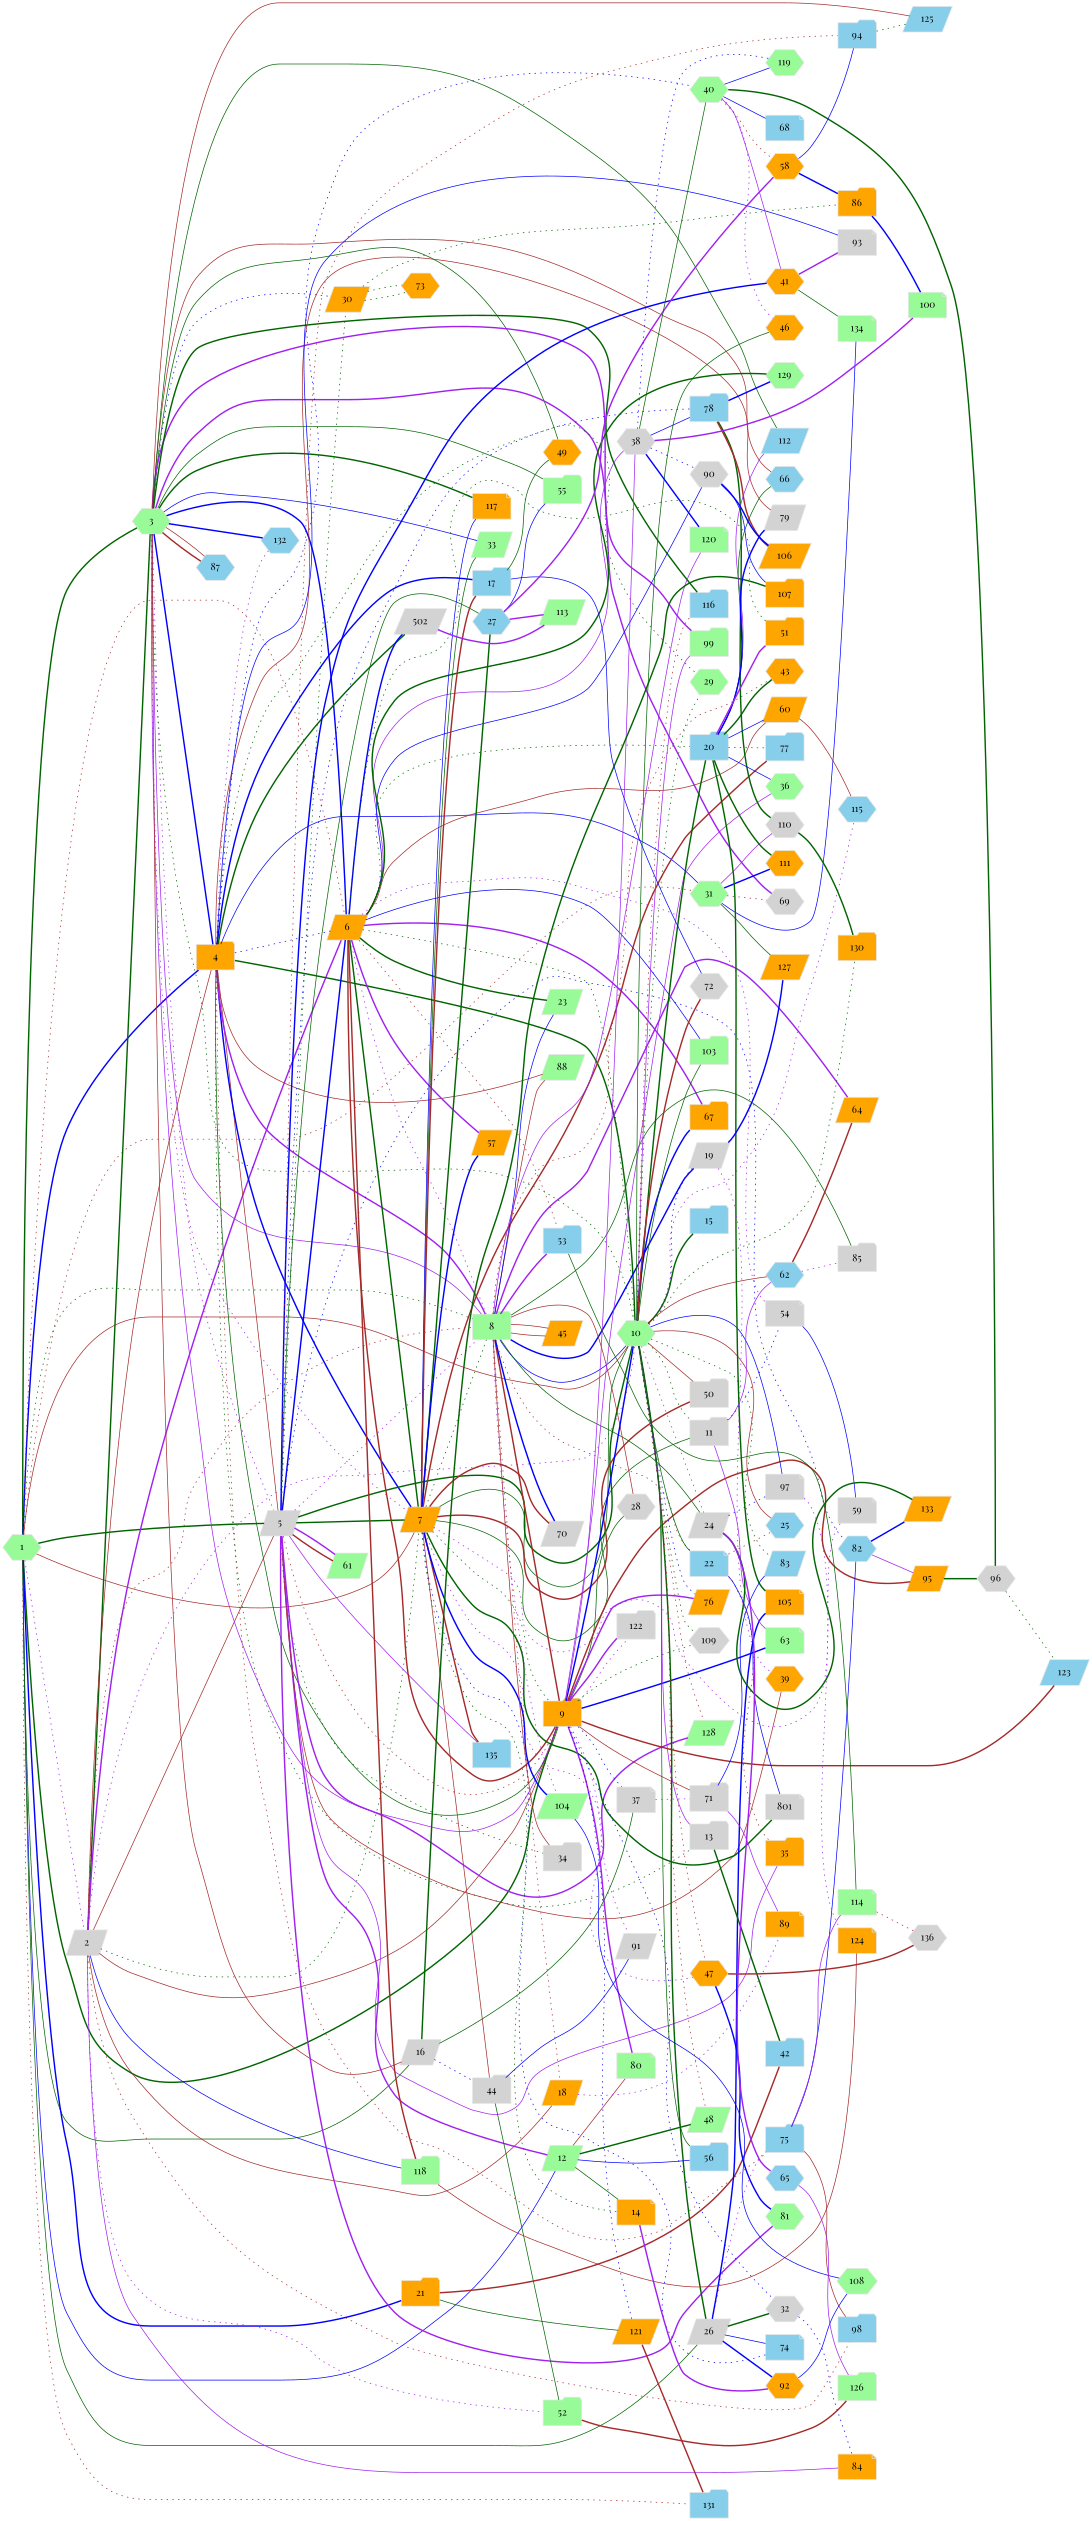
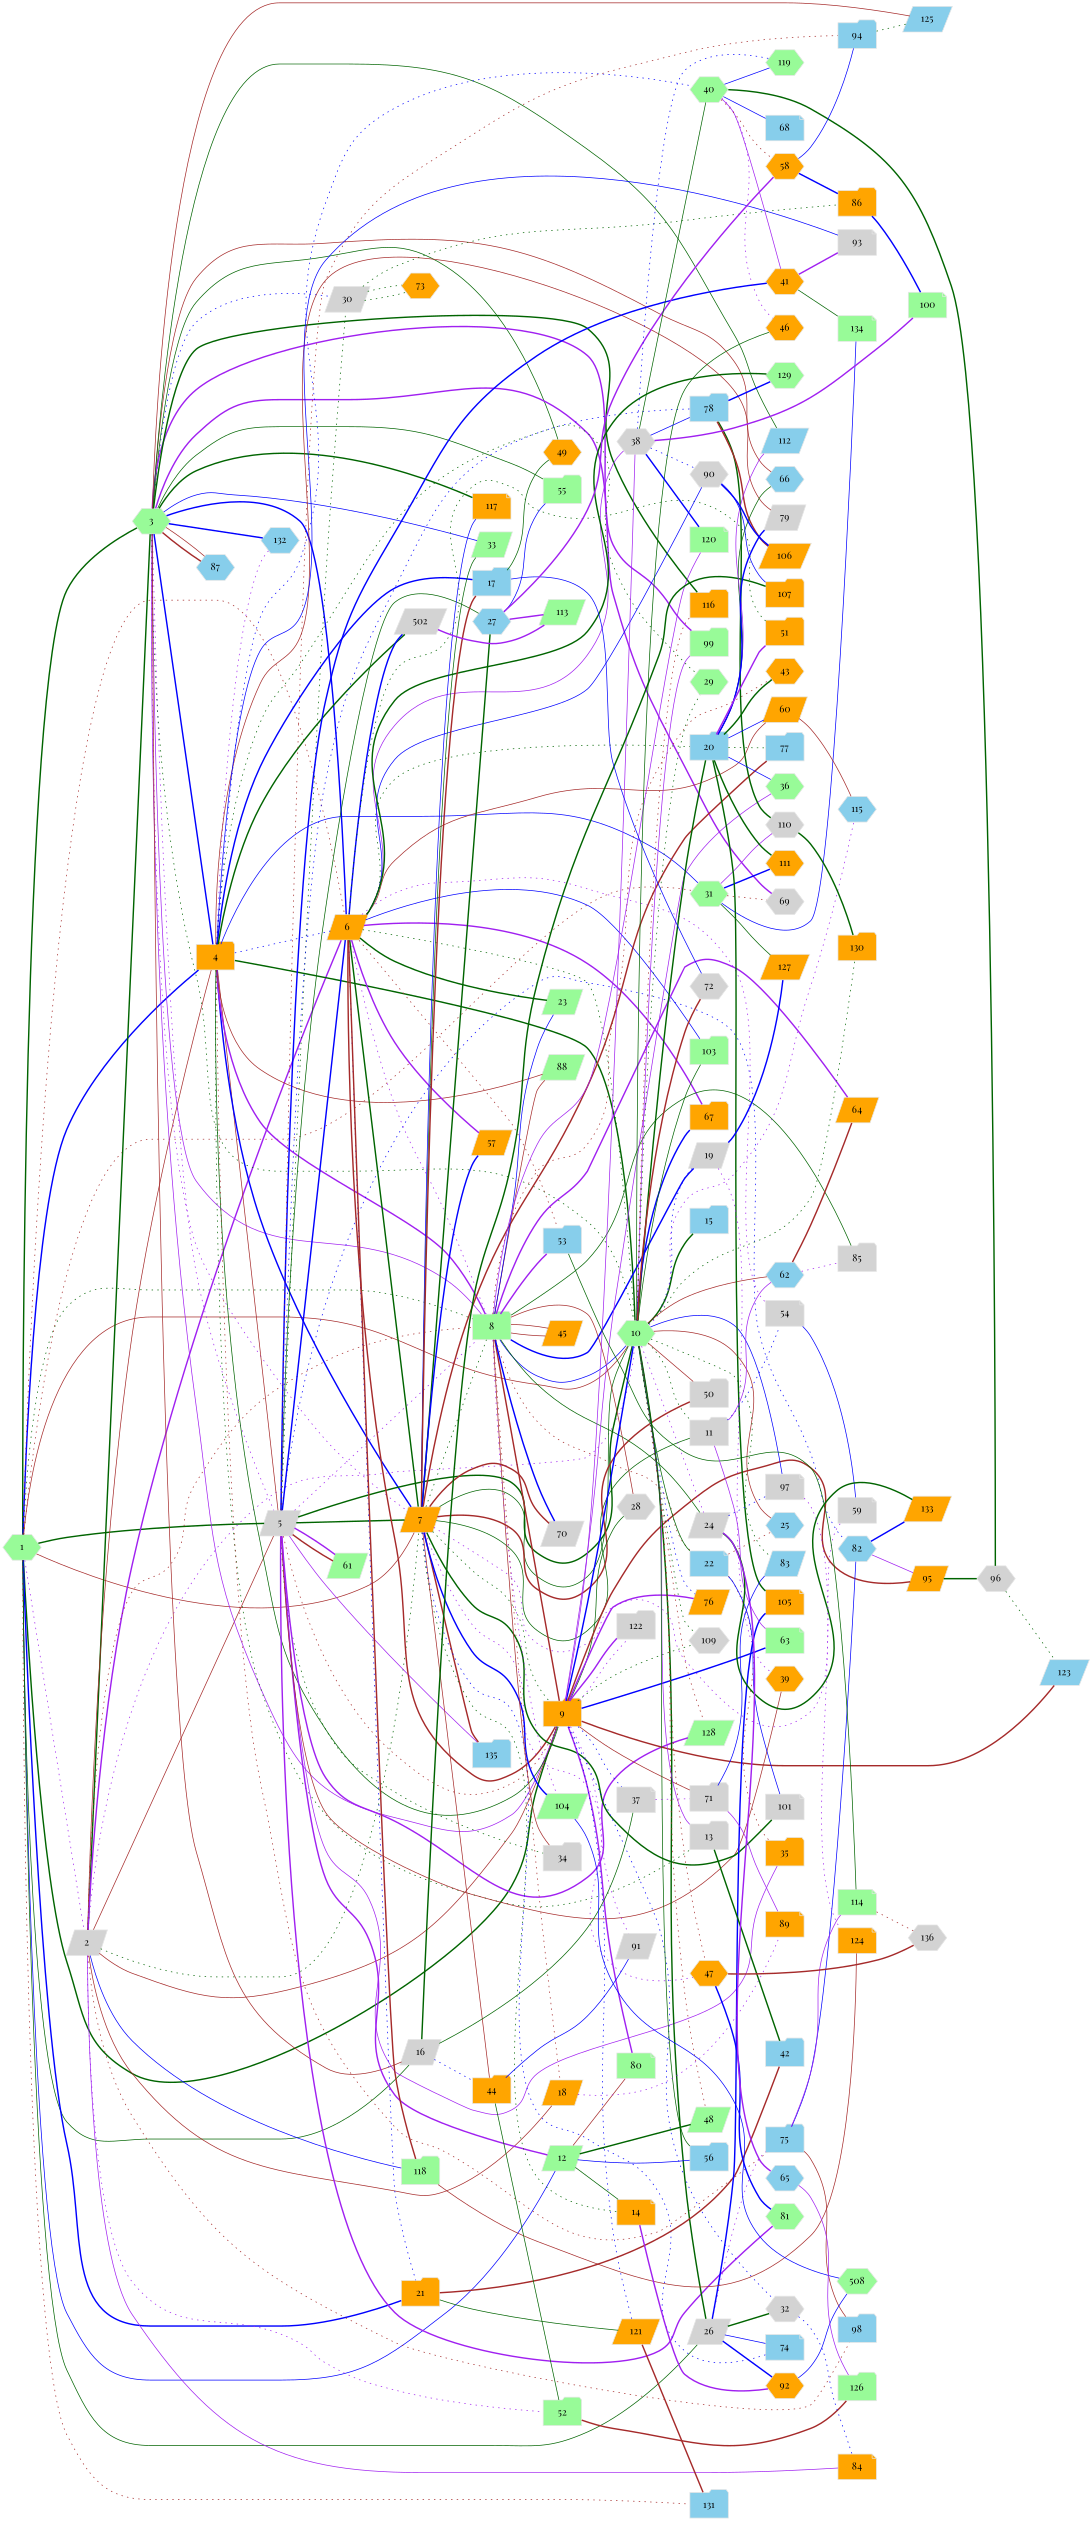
node "30": fillcolor orange -> lightgrey
node "116": fillcolor skyblue -> orange
edge "6" -- "21": added
node "801": label "801" -> "101"
node "44": fillcolor lightgrey -> orange
node "108": label "108" -> "508"
